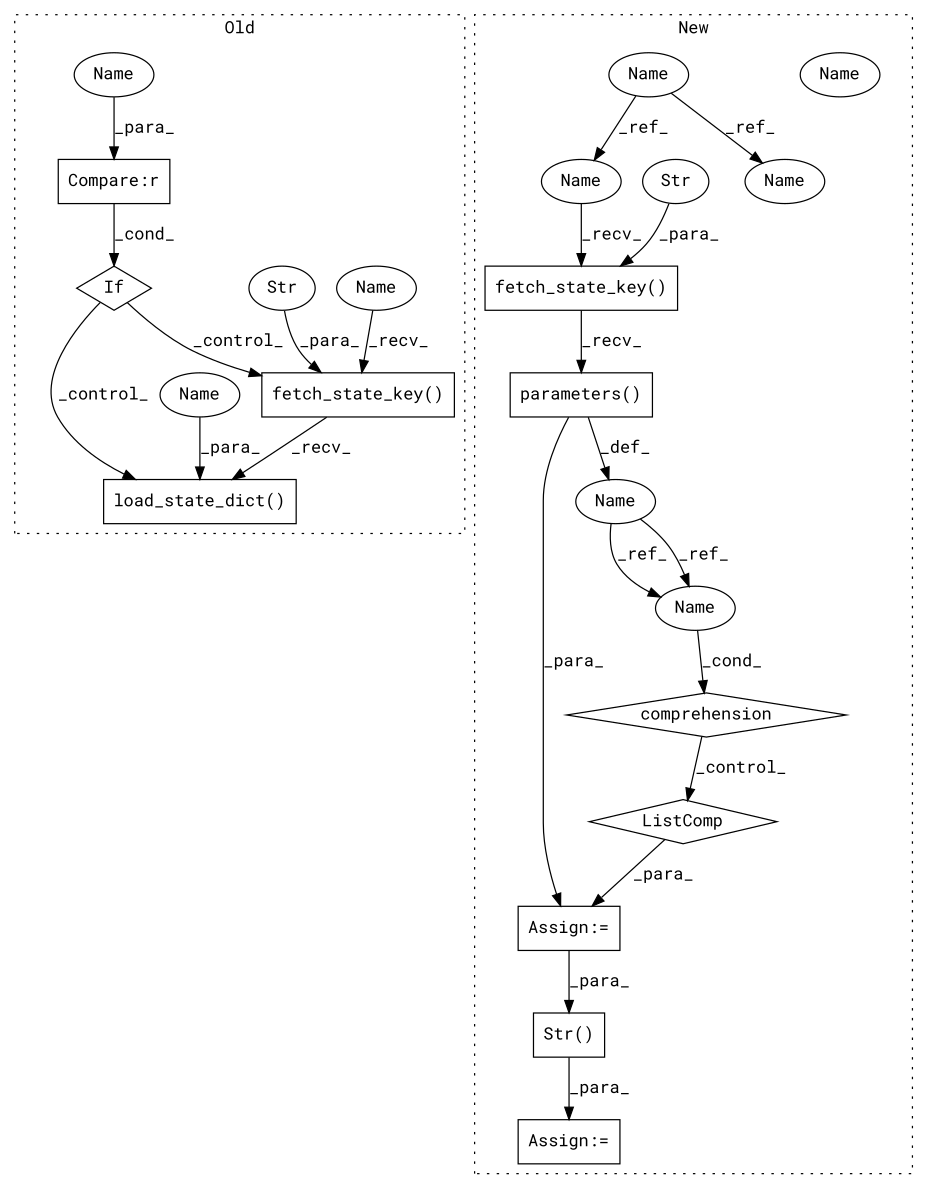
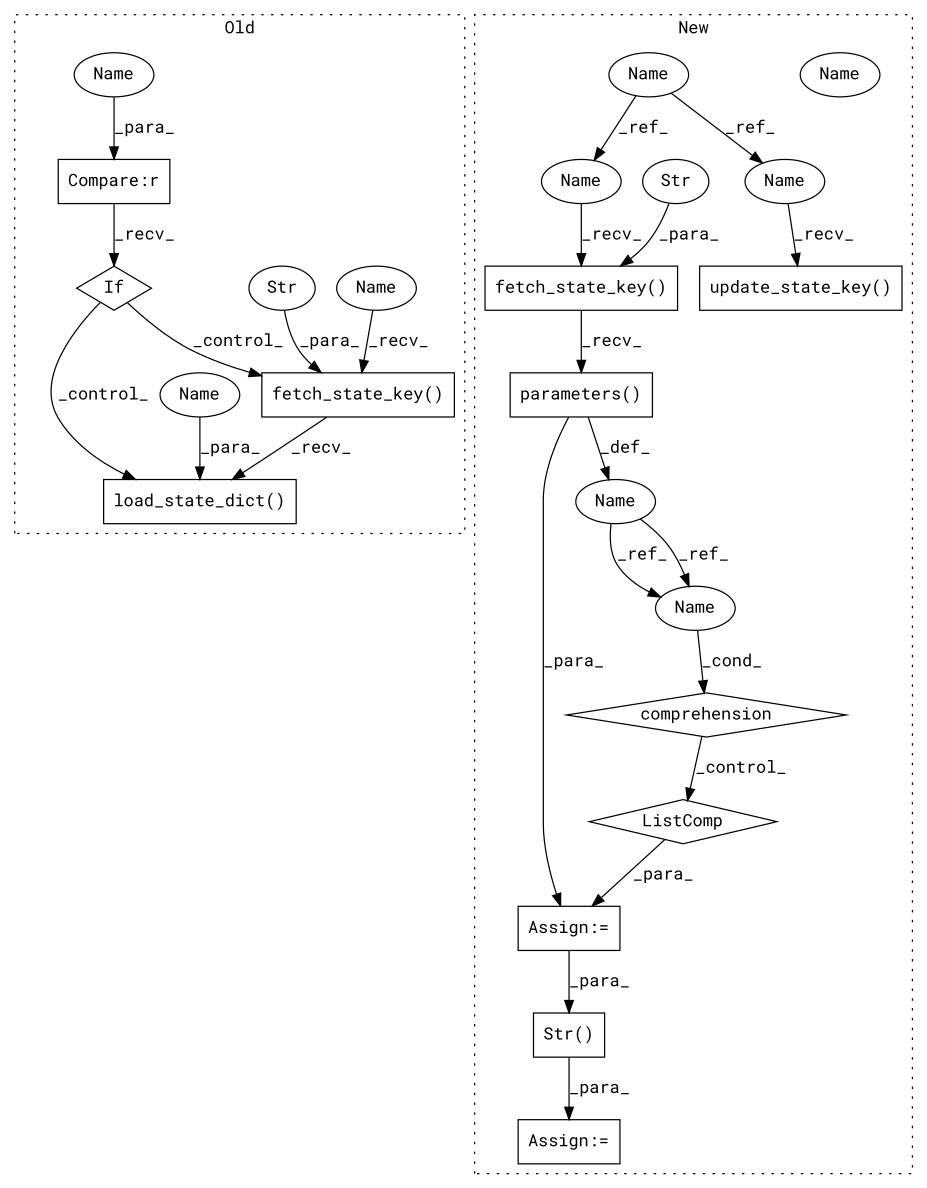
edge "Compare:r" -> "If": label "_cond_" -> "_recv_"
node "update_state_key()": added
